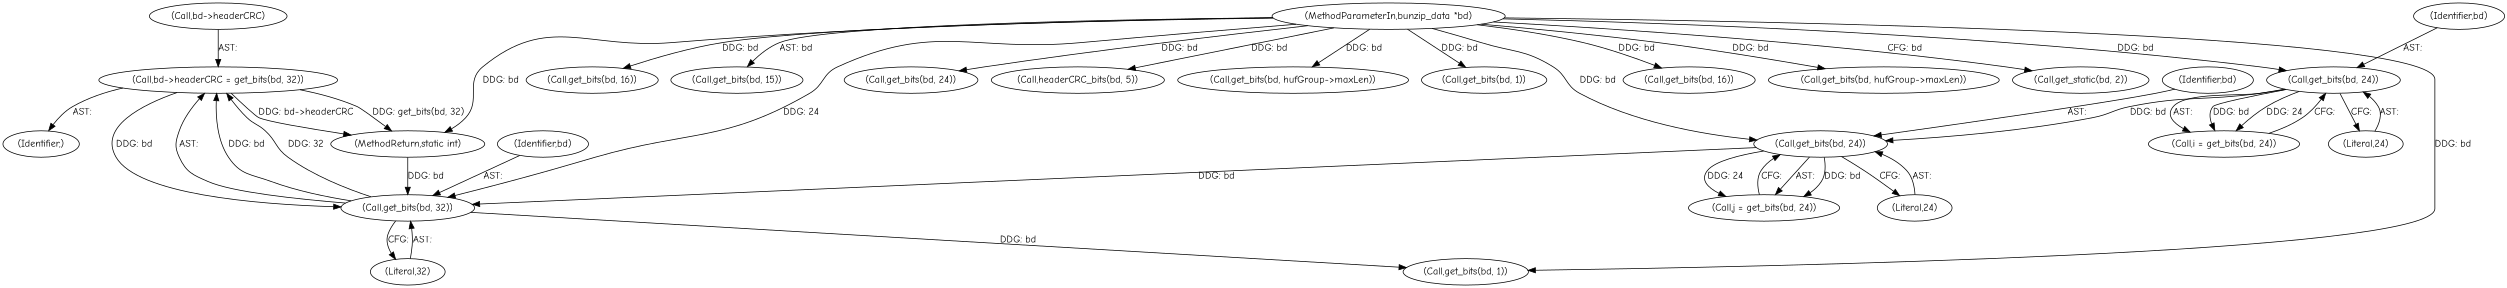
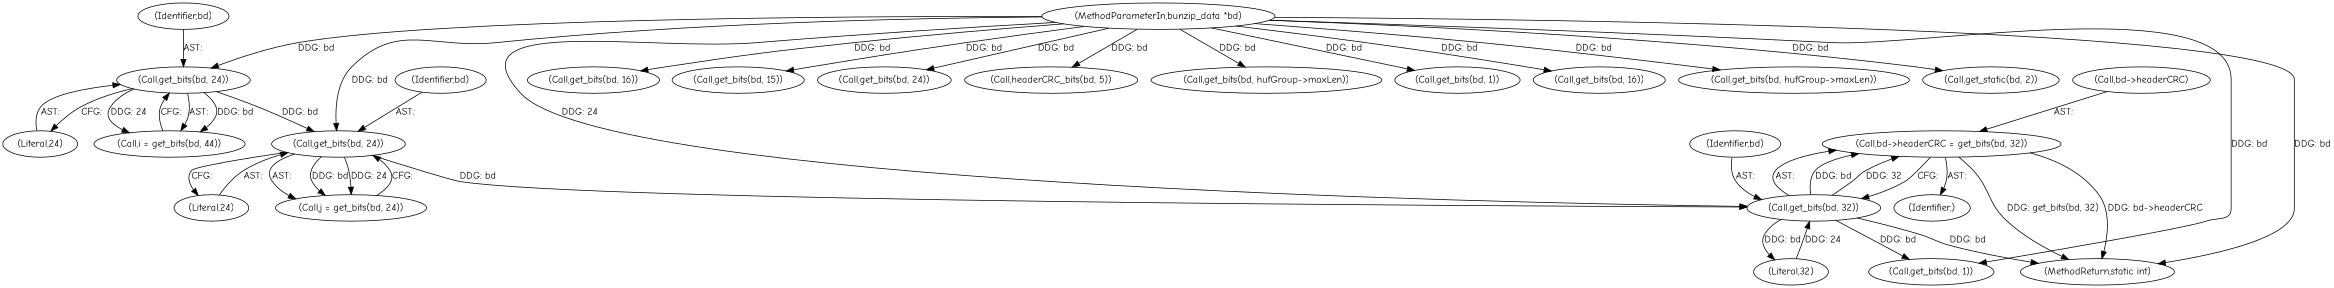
edge "(MethodParameterIn,bunzip_data *bd)" -> "(Call,get_bits(bd, 15))": label "AST: bd" -> "DDG: bd"
edge "(MethodParameterIn,bunzip_data *bd)" -> "(Call,get_static(bd, 2))": label "CFG: bd" -> "DDG: bd"
edge "(Call,bd->headerCRC = get_bits(bd, 32))" -> "(Call,get_bits(bd, 32))": label "DDG: bd" -> "CFG: "
node "(Call,i = get_bits(bd, 24))": label "(Call,i = get_bits(bd, 24))" -> "(Call,i = get_bits(bd, 44))"
edge "(MethodReturn,static int)" -> "(Call,get_bits(bd, 32))": reversed
edge "(Call,get_bits(bd, 32))" -> "(Literal,32)": label "CFG: " -> "DDG: bd"
edge "(Literal,32)" -> "(Call,get_bits(bd, 32))": label "AST: " -> "DDG: 24"
